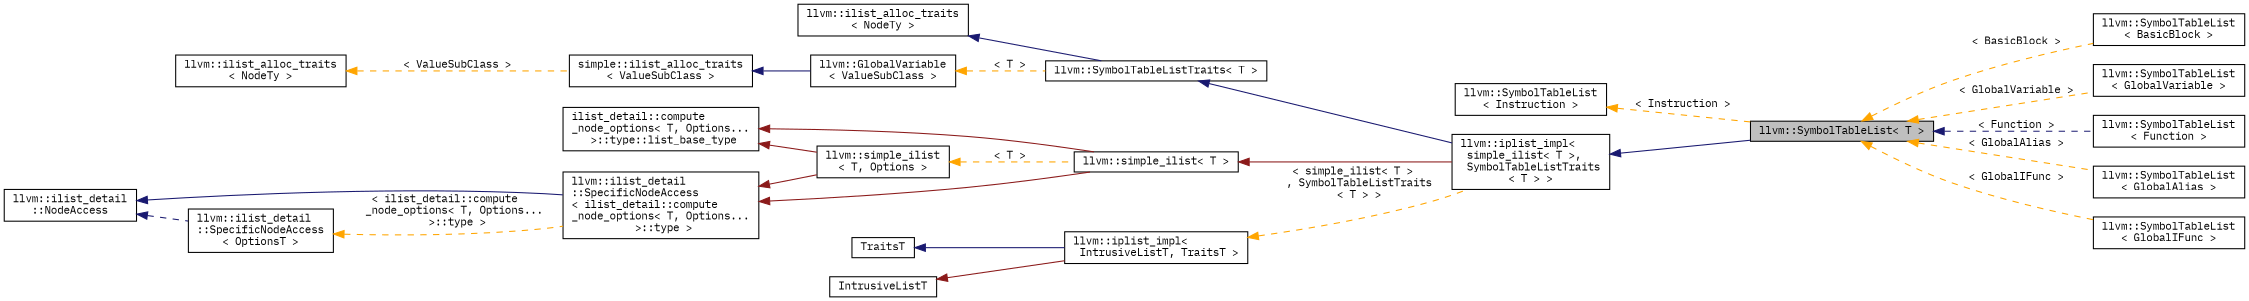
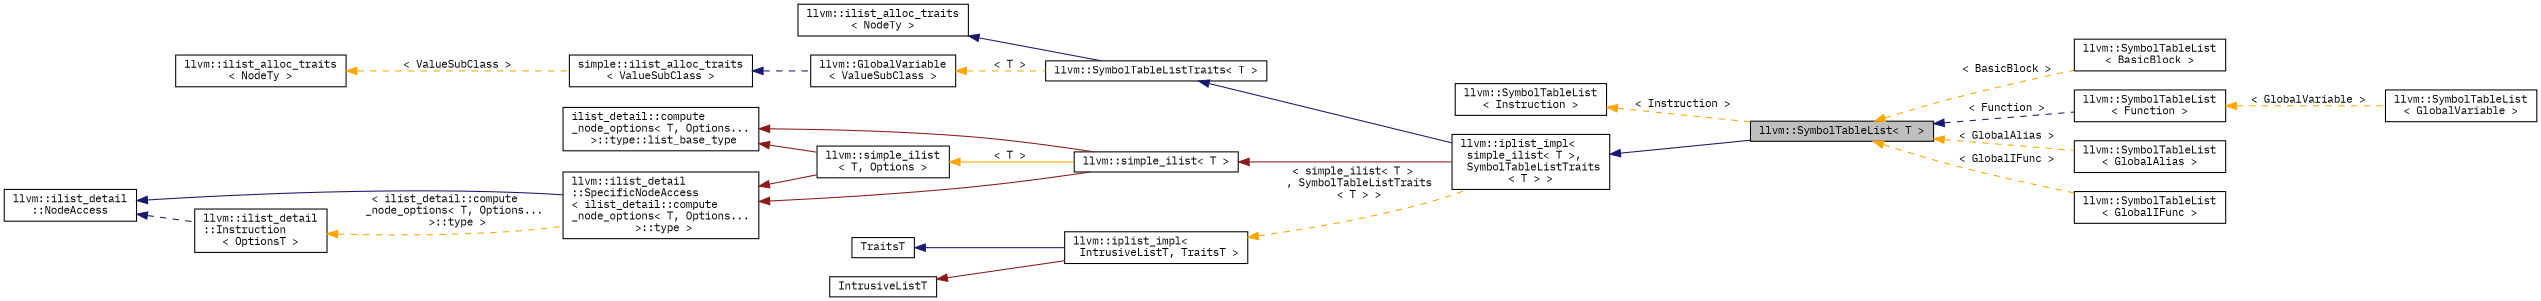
edge "llvm::GlobalVariable < ValueSubClass >" -> "simple::ilist_alloc_traits < ValueSubClass >": style solid -> dashed
edge "llvm::SymbolTableList < GlobalVariable >" -> "llvm::SymbolTableList< T >": now "llvm::SymbolTableList < GlobalVariable >" -> "llvm::SymbolTableList < Function >"
edge "llvm::simple_ilist< T >" -> "llvm::simple_ilist < T, Options >": style dashed -> solid
node "llvm::ilist_detail ::SpecificNodeAccess < OptionsT >": label "llvm::ilist_detail ::SpecificNodeAccess < OptionsT >" -> "llvm::ilist_detail ::Instruction < OptionsT >"
